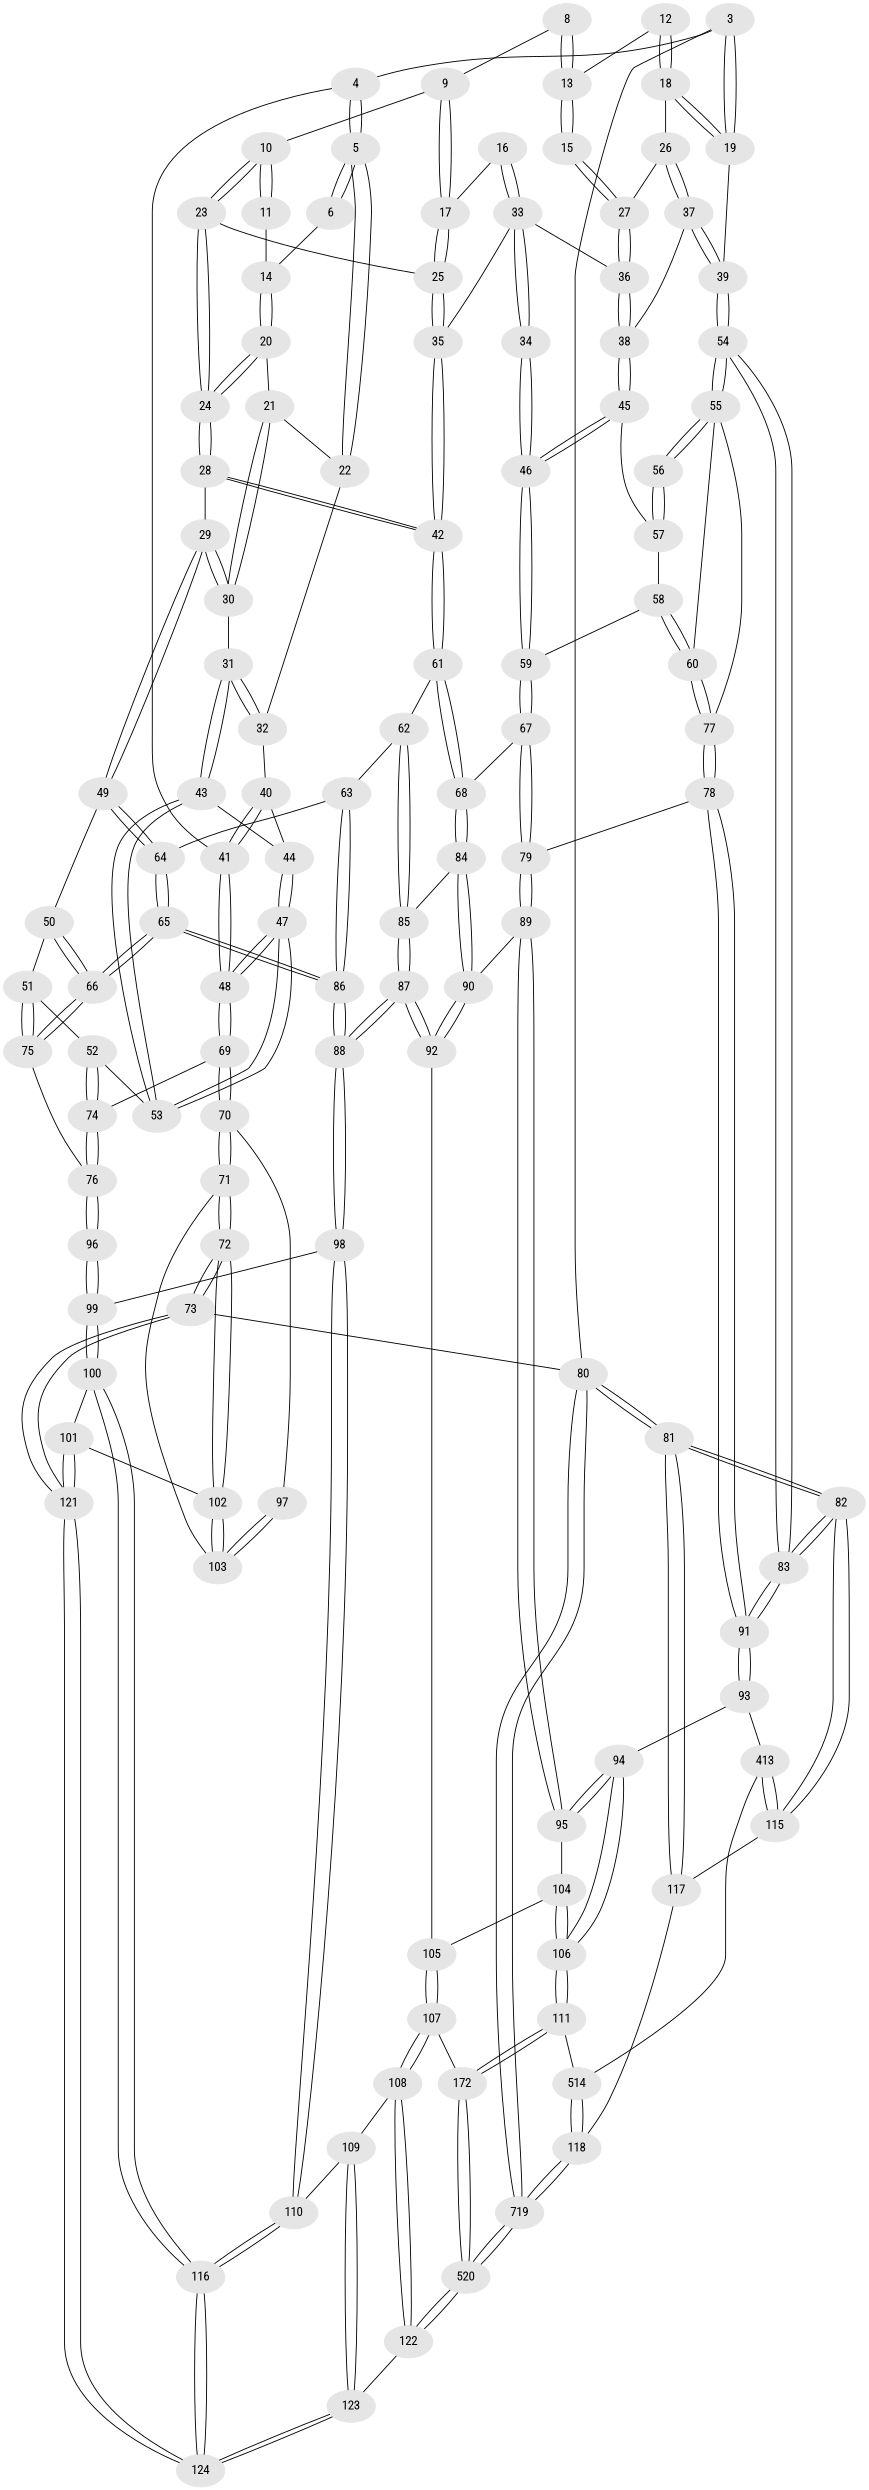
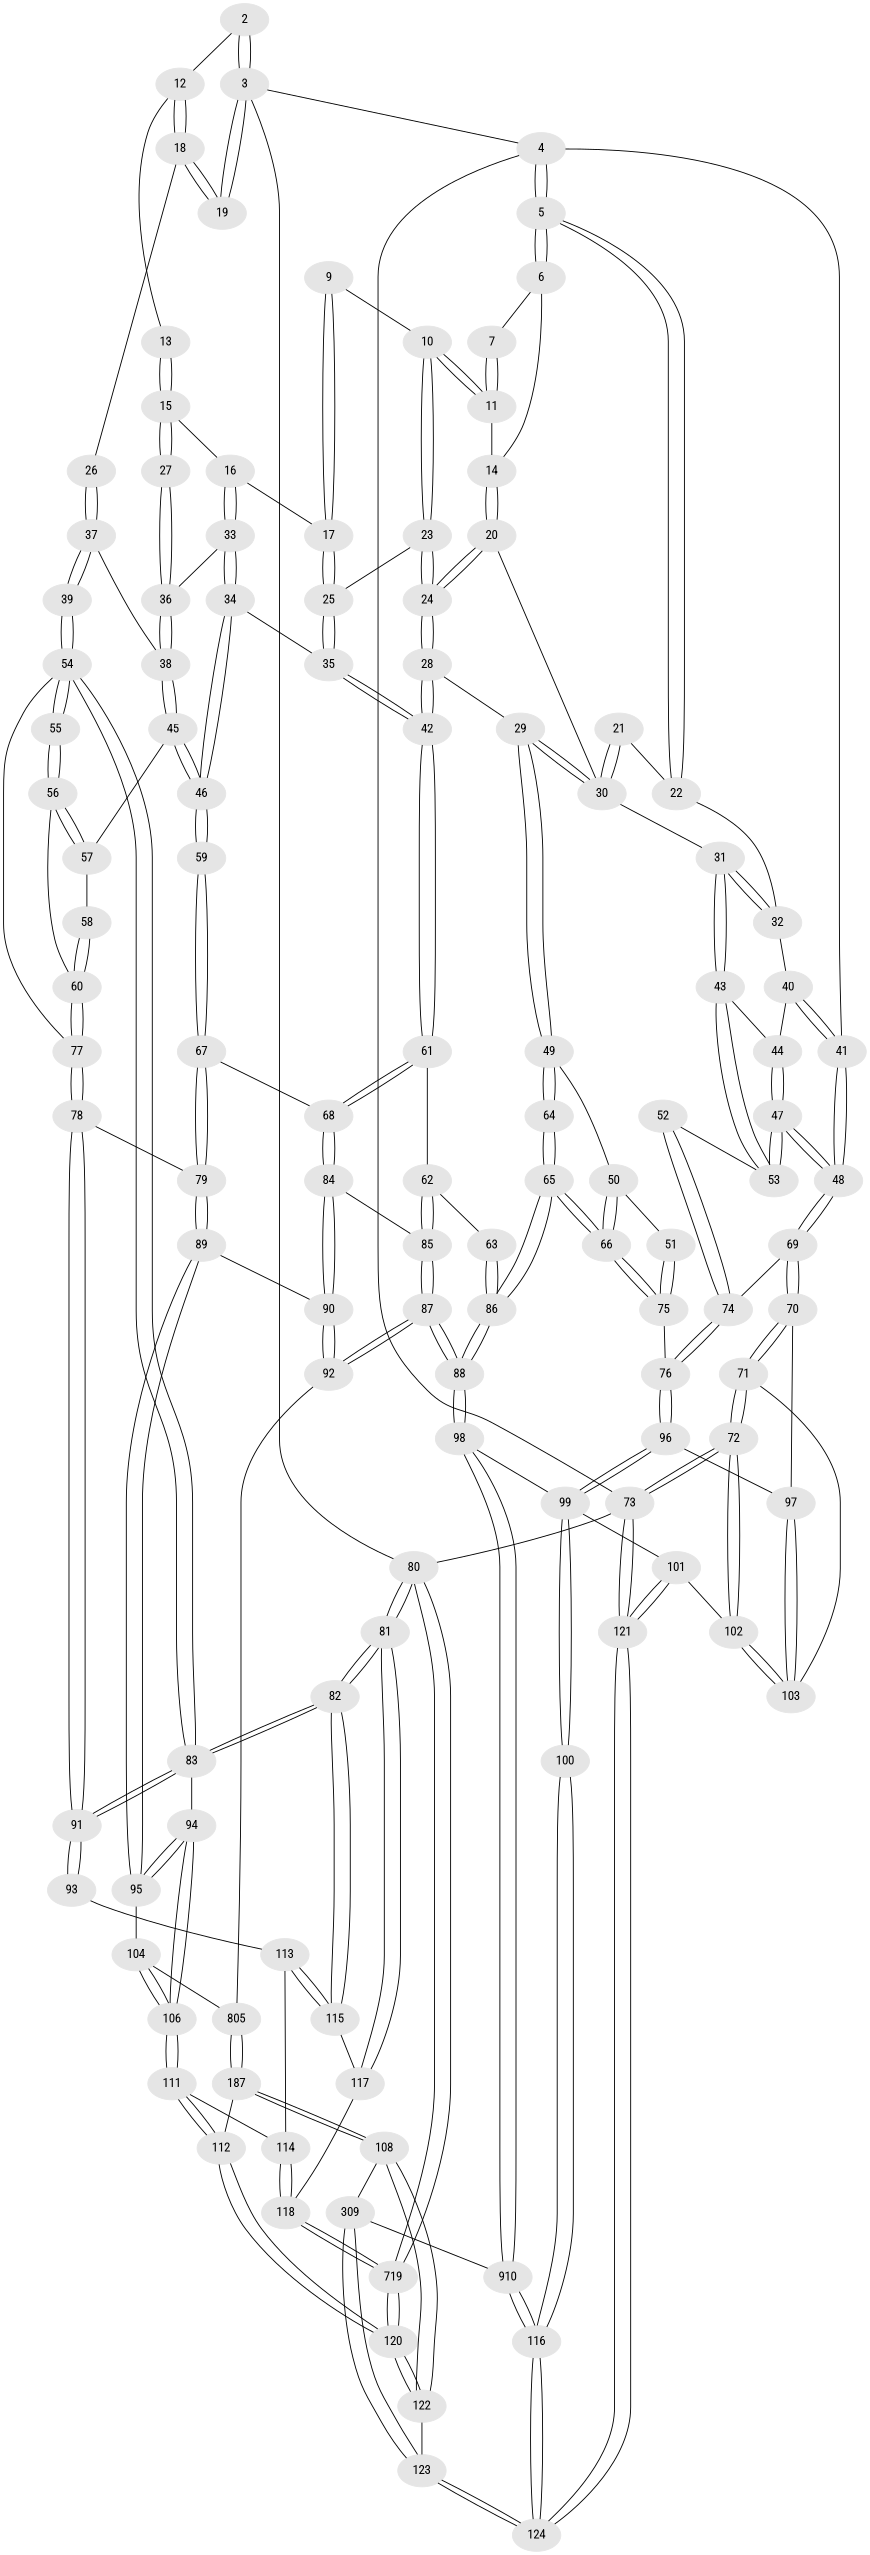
node "2": added
node "8": removed
edge "26" -- "27": removed
edge "19" -- "39": removed
edge "33" -- "35": now "34" -- "35"
node "7": added
edge "20" -- "21": now "20" -- "30"
edge "15" -- "16": added
edge "55" -- "60": now "56" -- "60"
edge "55" -- "77": now "54" -- "77"
edge "58" -- "59": removed
edge "63" -- "64": removed
edge "4" -- "73": added
edge "51" -- "52": removed
edge "100" -- "101": now "99" -- "101"
edge "96" -- "97": added
edge "93" -- "94": now "83" -- "94"
node "413": label "413" -> "113"
node "105": label "105" -> "805"
node "107": label "107" -> "187"
node "172": label "172" -> "112"
node "514": label "514" -> "114"
node "109": label "109" -> "309"
node "110": label "110" -> "910"
node "520": label "520" -> "120"
